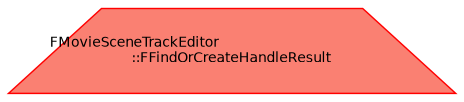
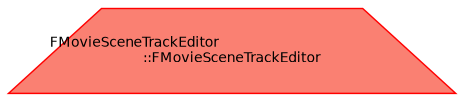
node "FMovieSceneTrackEditor ::FFindOrCreateHandleResult": label "FMovieSceneTrackEditor ::FFindOrCreateHandleResult" -> "FMovieSceneTrackEditor ::FMovieSceneTrackEditor"
